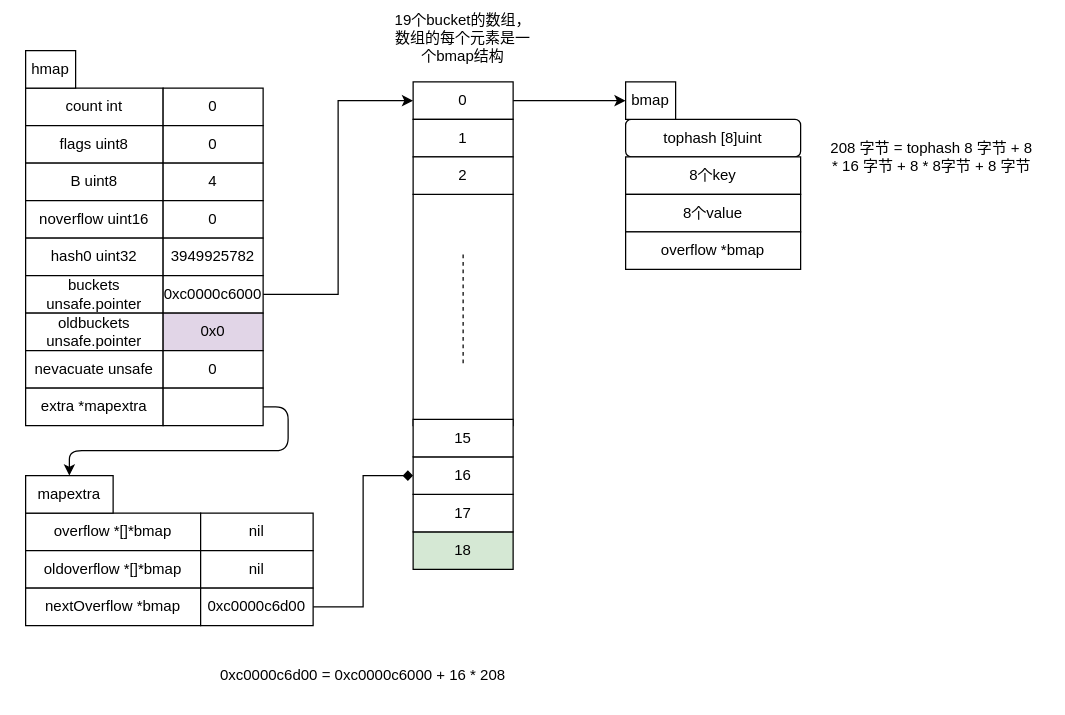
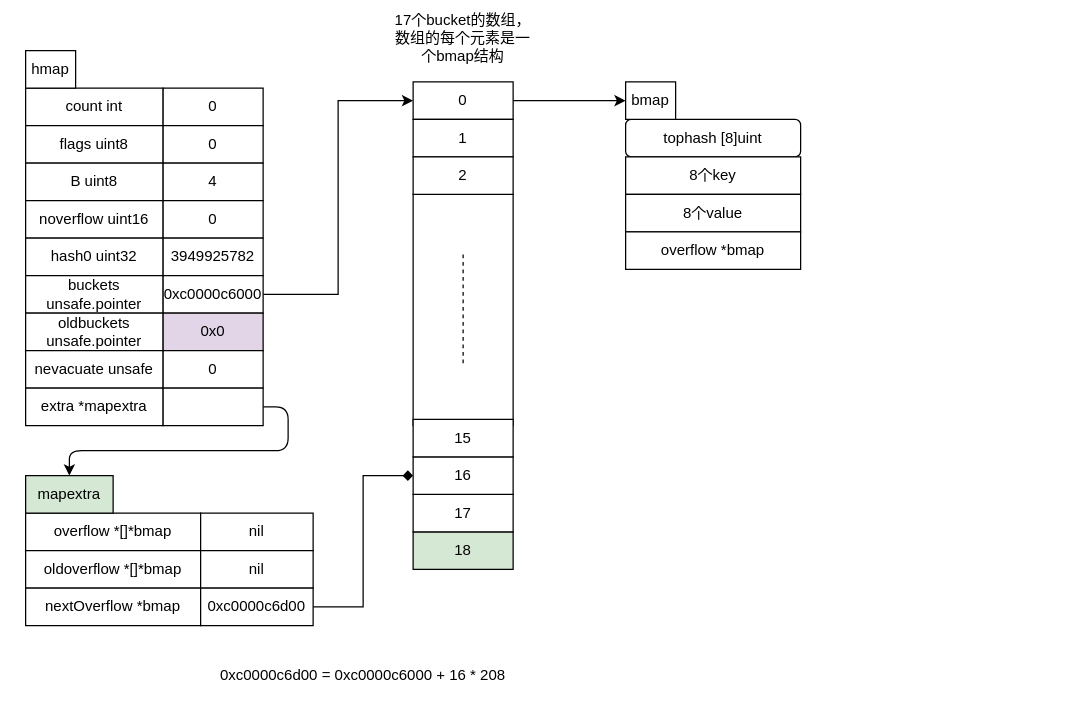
node "19个bucket的数组，数组的每个元素是一个bmap结构": label "19个bucket的数组，数组的每个元素是一个bmap结构" -> "17个bucket的数组，数组的每个元素是一个bmap结构"
node "208 字节 = tophash 8 字节 + 8 * 16 字节 + 8 * 8字节 + 8 字节": removed
node "mapextra": fillcolor #ffffff -> #d5e8d4
